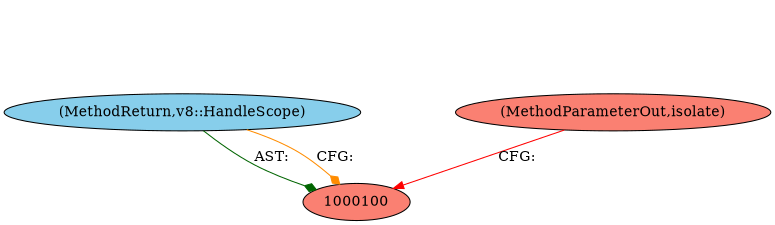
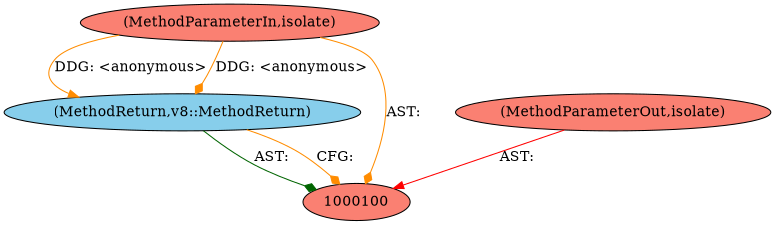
node "(MethodParameterIn,isolate)": added
node "(MethodReturn,v8::HandleScope)": label "(MethodReturn,v8::HandleScope)" -> "(MethodReturn,v8::MethodReturn)"
edge "(MethodParameterOut,isolate)" -> "1000100": label "CFG: " -> "AST: "
